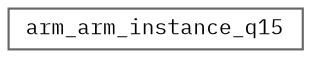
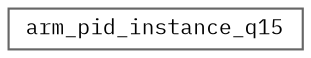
node "arm_arm_instance_q15": label "arm_arm_instance_q15" -> "arm_pid_instance_q15"
